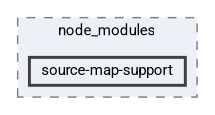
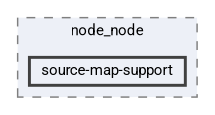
cluster "node_modules": label "node_modules" -> "node_node"
